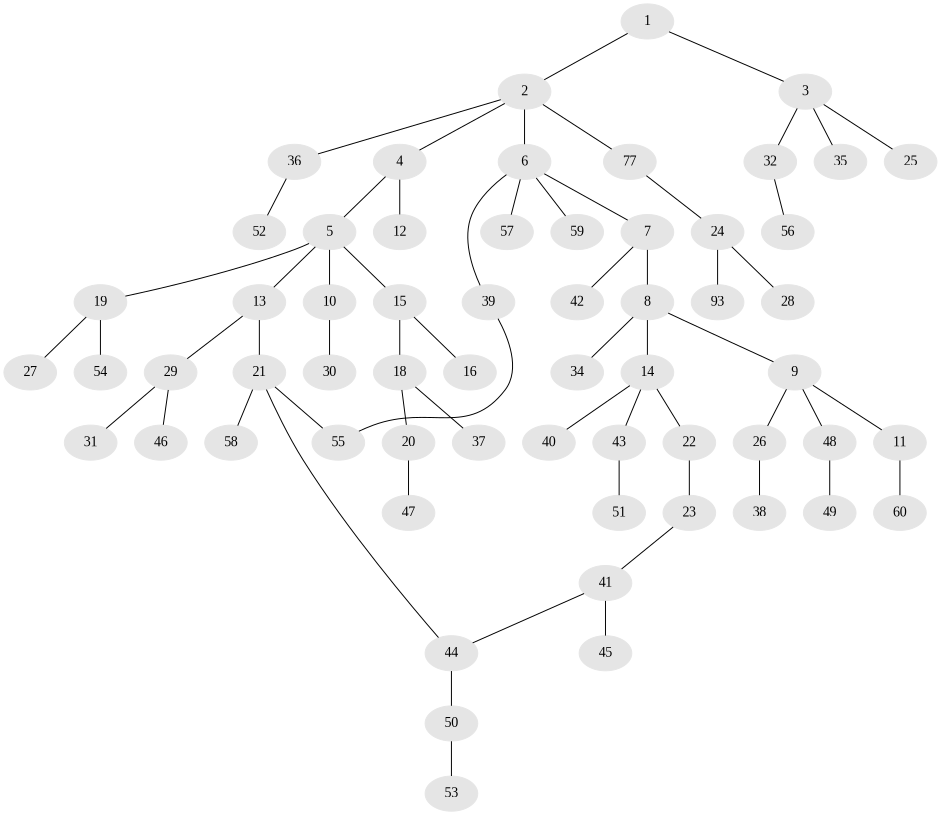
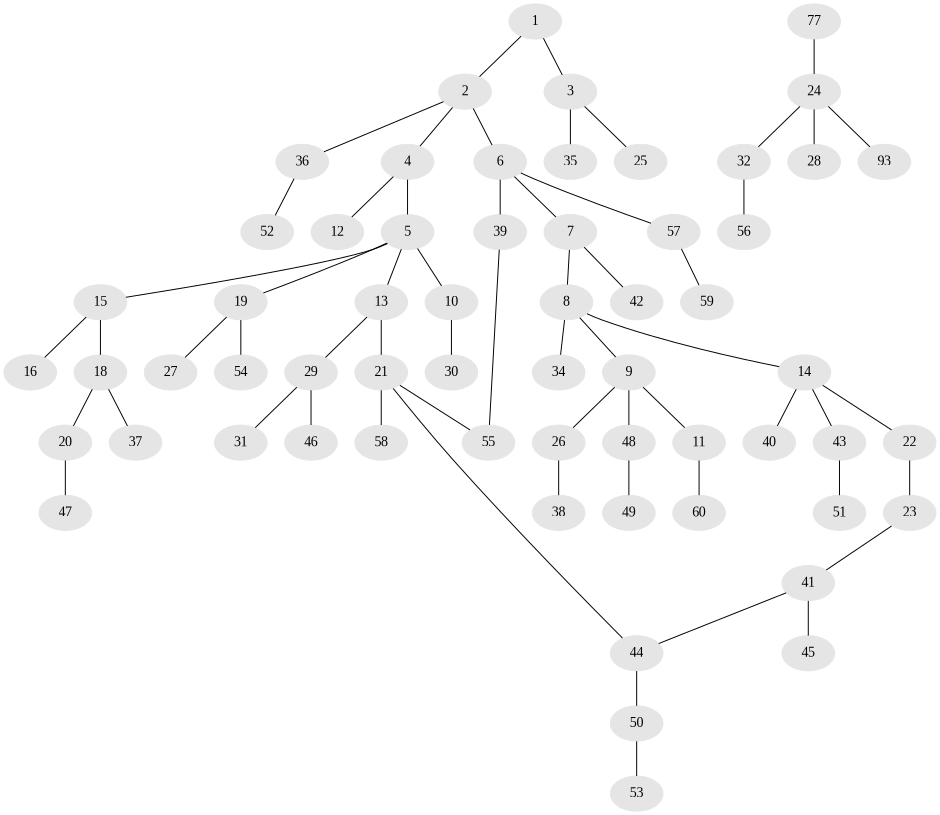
edge "2" -- "77": removed
edge "3" -- "32": now "24" -- "32"
edge "6" -- "59": now "57" -- "59"
